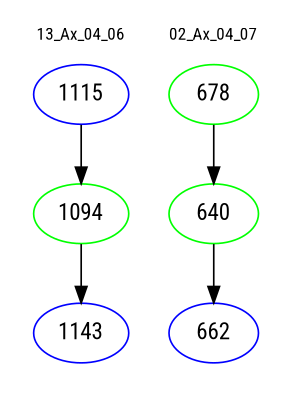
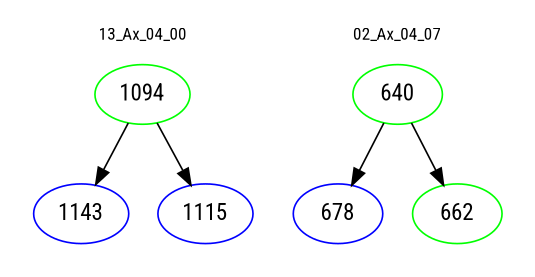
cluster "13_Ax_04_06": label "13_Ax_04_06" -> "13_Ax_04_00"
node "678": color green -> blue
edge "1115" -> "1094": reversed
edge "678" -> "640": reversed
node "662": color blue -> green
